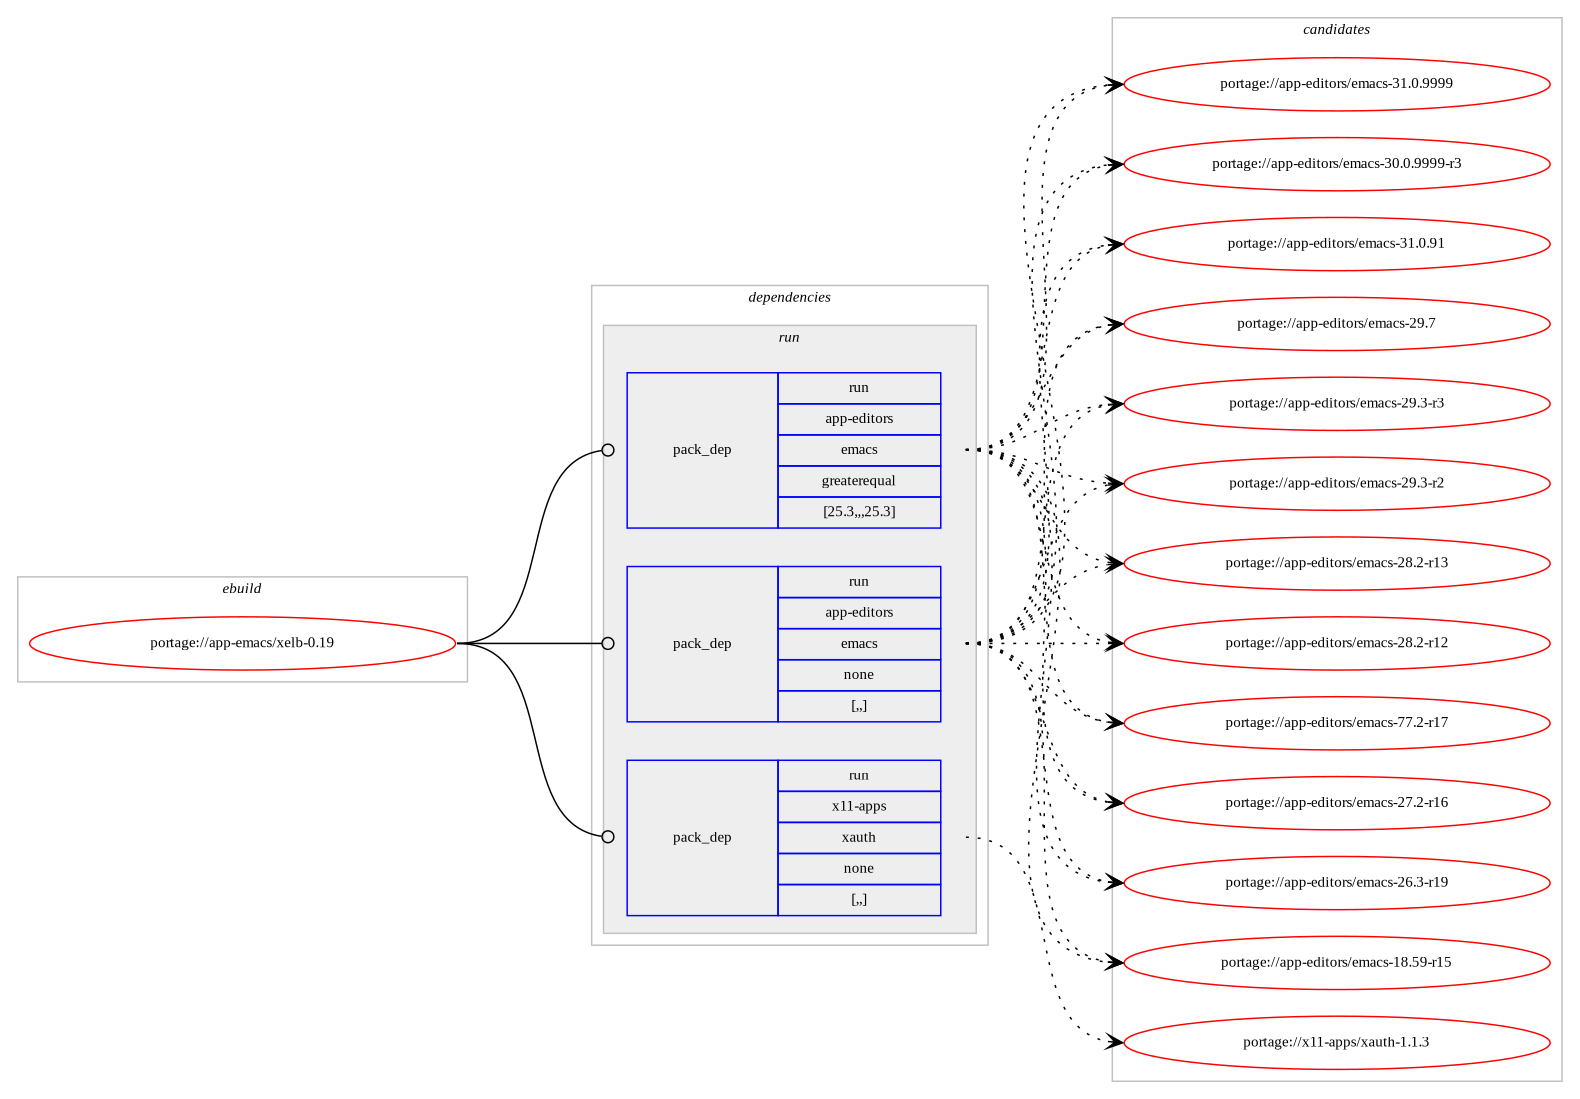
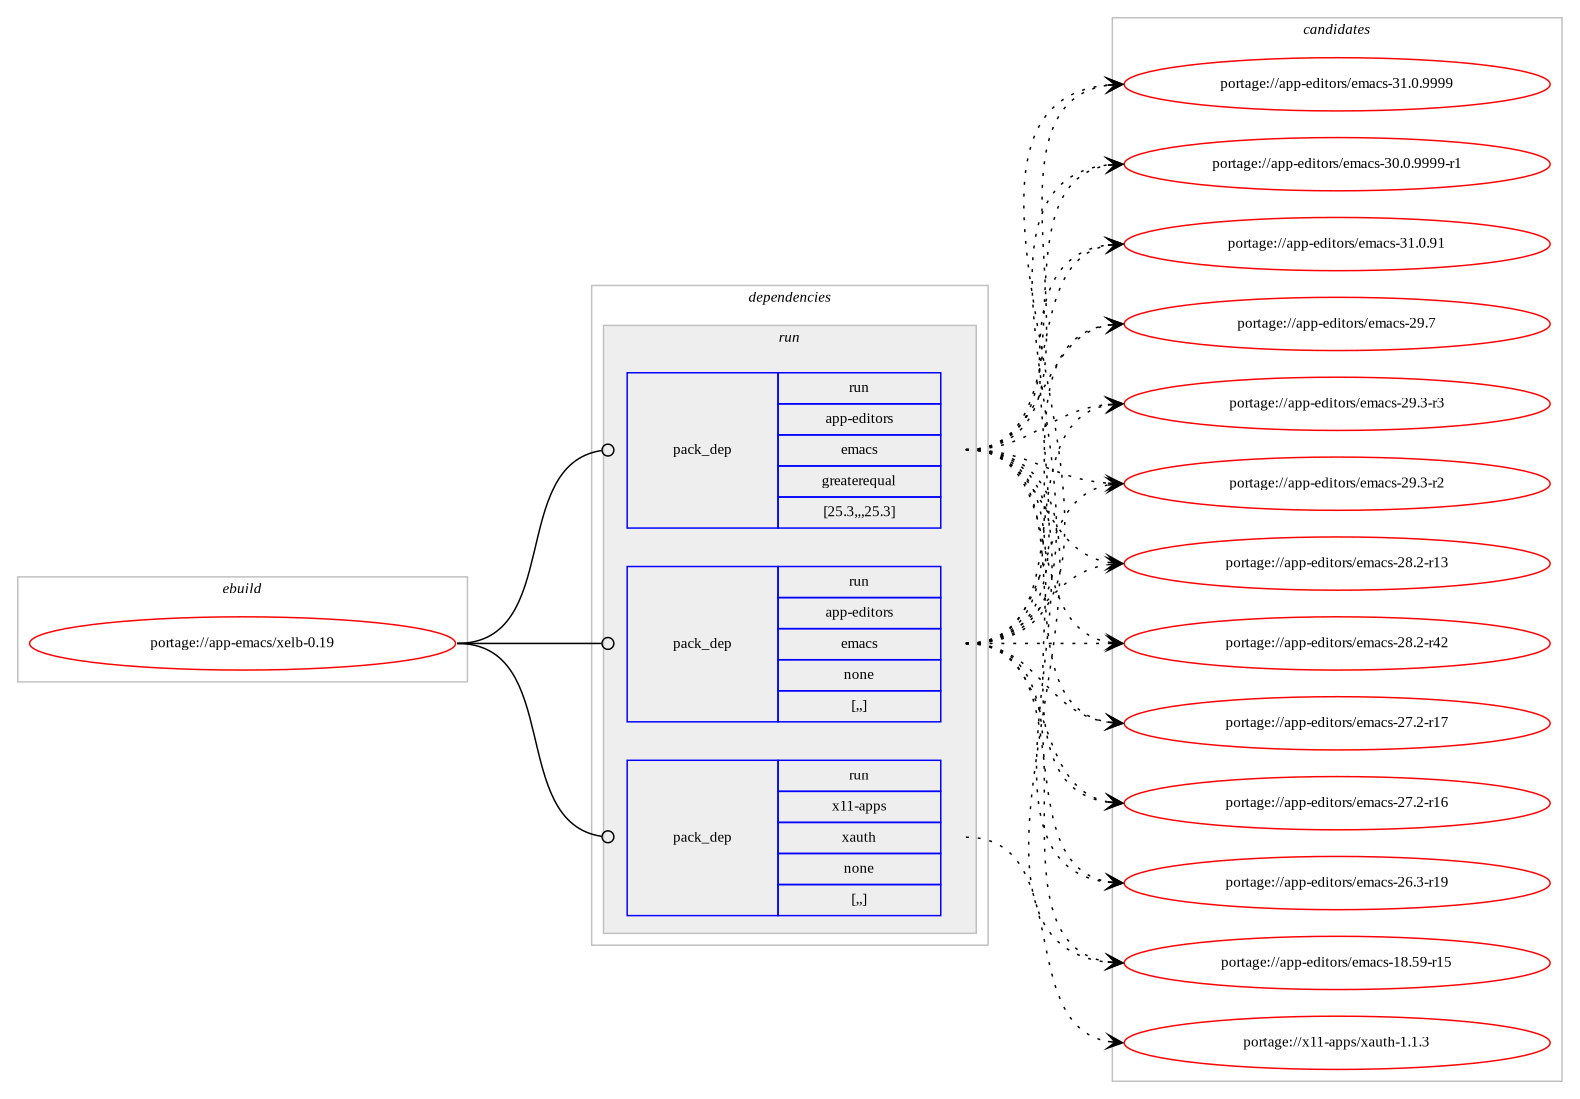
node "portage://app-editors/emacs-30.0.9999-r3": label "portage://app-editors/emacs-30.0.9999-r3" -> "portage://app-editors/emacs-30.0.9999-r1"
node "portage://app-editors/emacs-28.2-r12": label "portage://app-editors/emacs-28.2-r12" -> "portage://app-editors/emacs-28.2-r42"
node "portage://app-editors/emacs-77.2-r17": label "portage://app-editors/emacs-77.2-r17" -> "portage://app-editors/emacs-27.2-r17"
